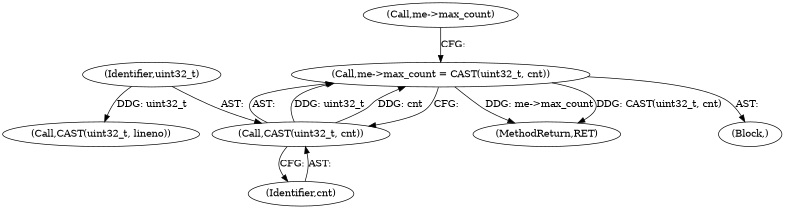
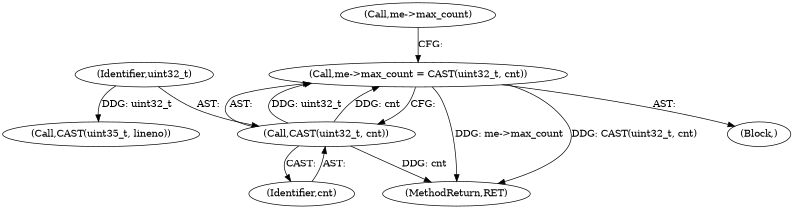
node "(Call,CAST(uint32_t, lineno))": label "(Call,CAST(uint32_t, lineno))" -> "(Call,CAST(uint35_t, lineno))"
edge "(Call,CAST(uint32_t, cnt))" -> "(MethodReturn,RET)": added, label "DDG: cnt"
edge "(Call,CAST(uint32_t, cnt))" -> "(Identifier,cnt)": label "CFG: " -> "CAST: "
